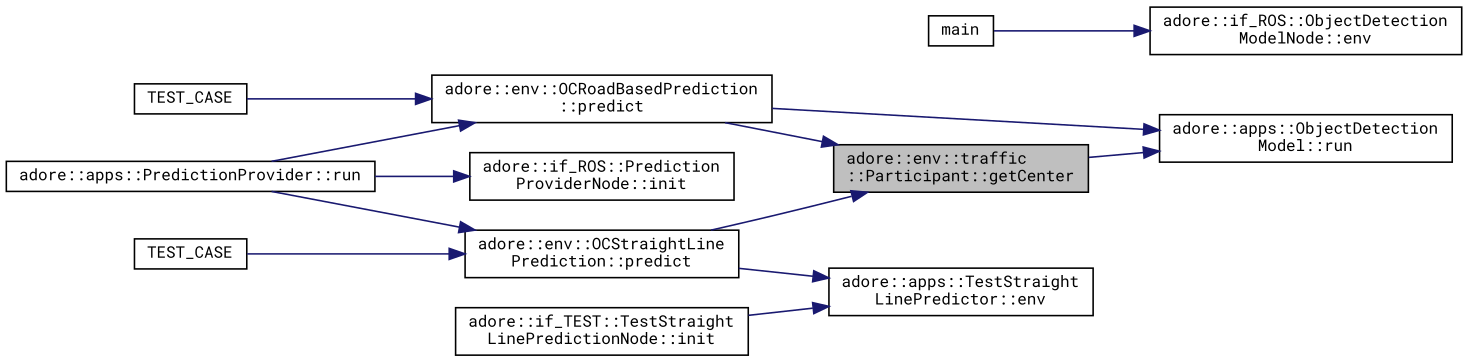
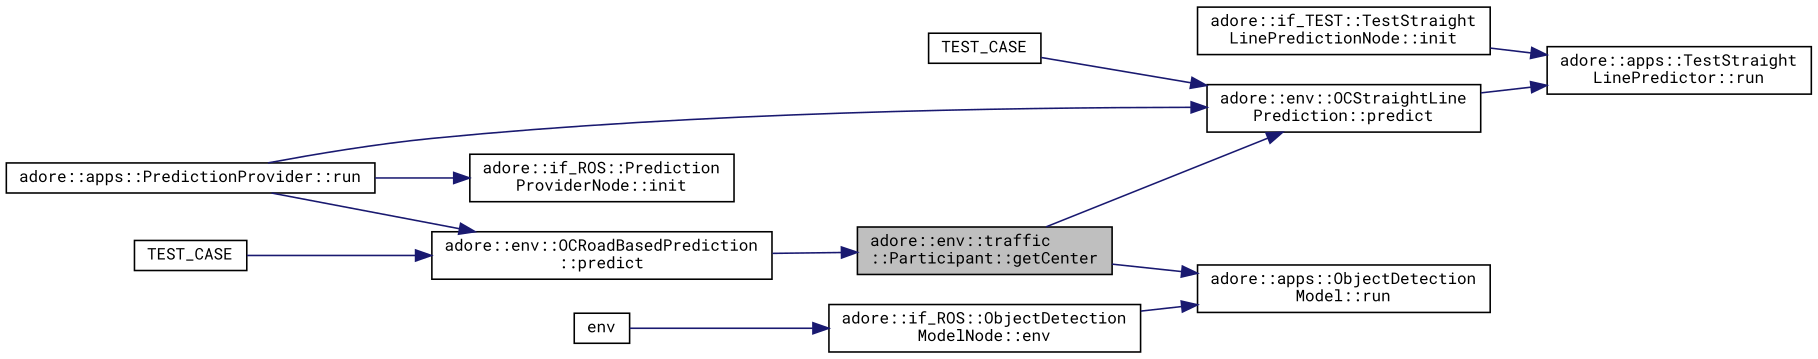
node "main": label "main" -> "env"
edge "adore::env::OCRoadBasedPrediction ::predict" -> "adore::apps::ObjectDetection Model::run": now "adore::if_ROS::ObjectDetection ModelNode::env" -> "adore::apps::ObjectDetection Model::run"
edge "adore::env::OCStraightLine Prediction::predict" -> "adore::env::traffic ::Participant::getCenter": reversed
node "adore::apps::TestStraight LinePredictor::env": label "adore::apps::TestStraight LinePredictor::env" -> "adore::apps::TestStraight LinePredictor::run"
